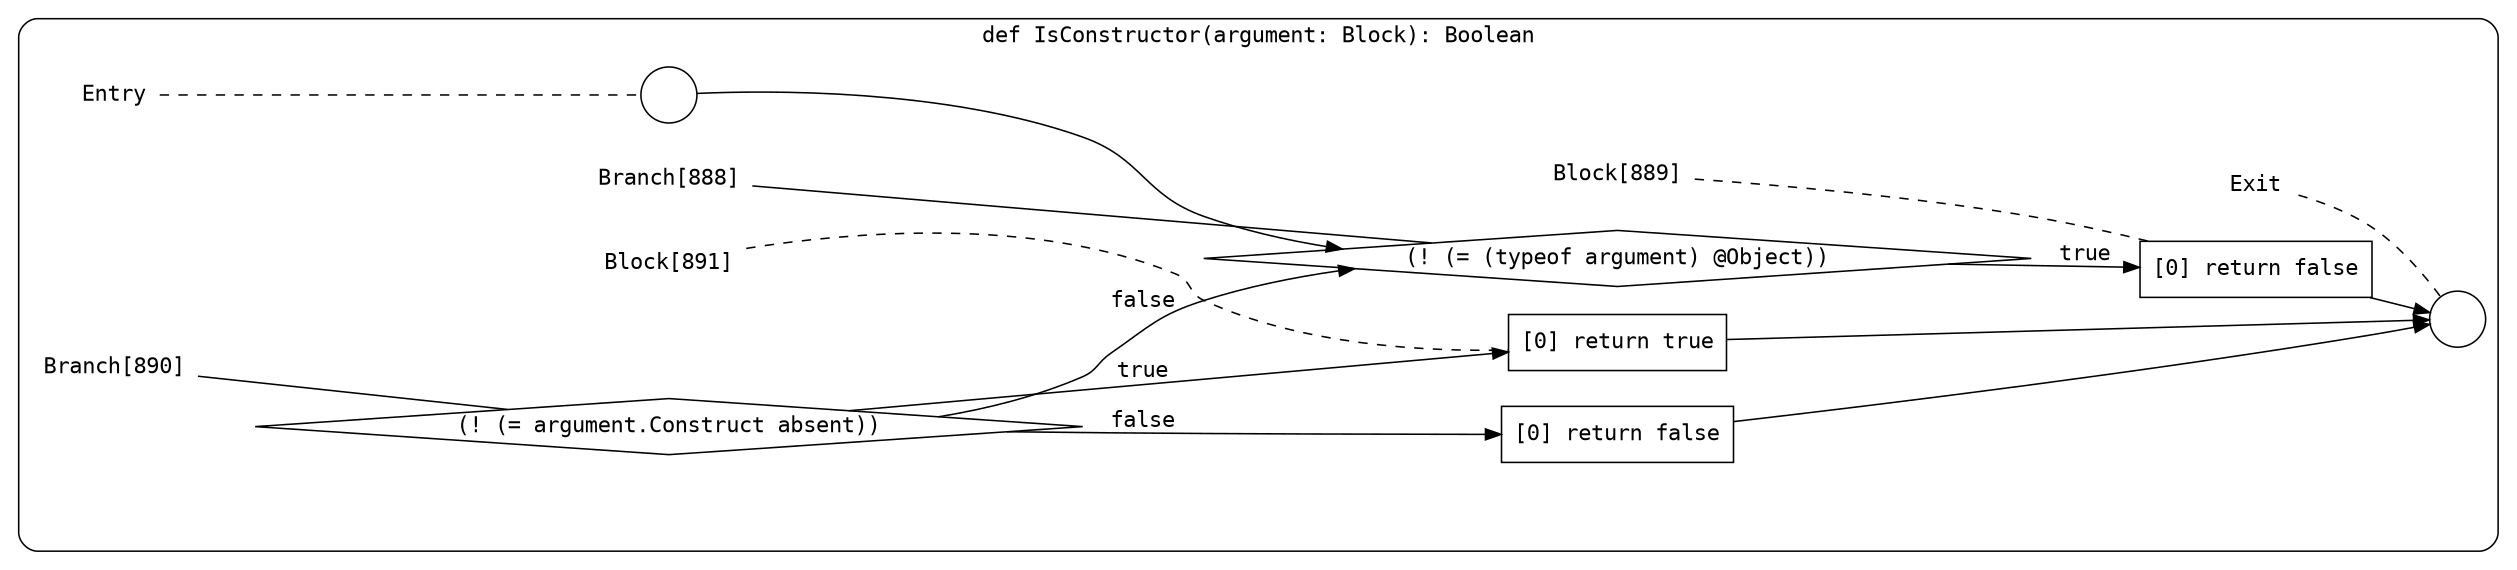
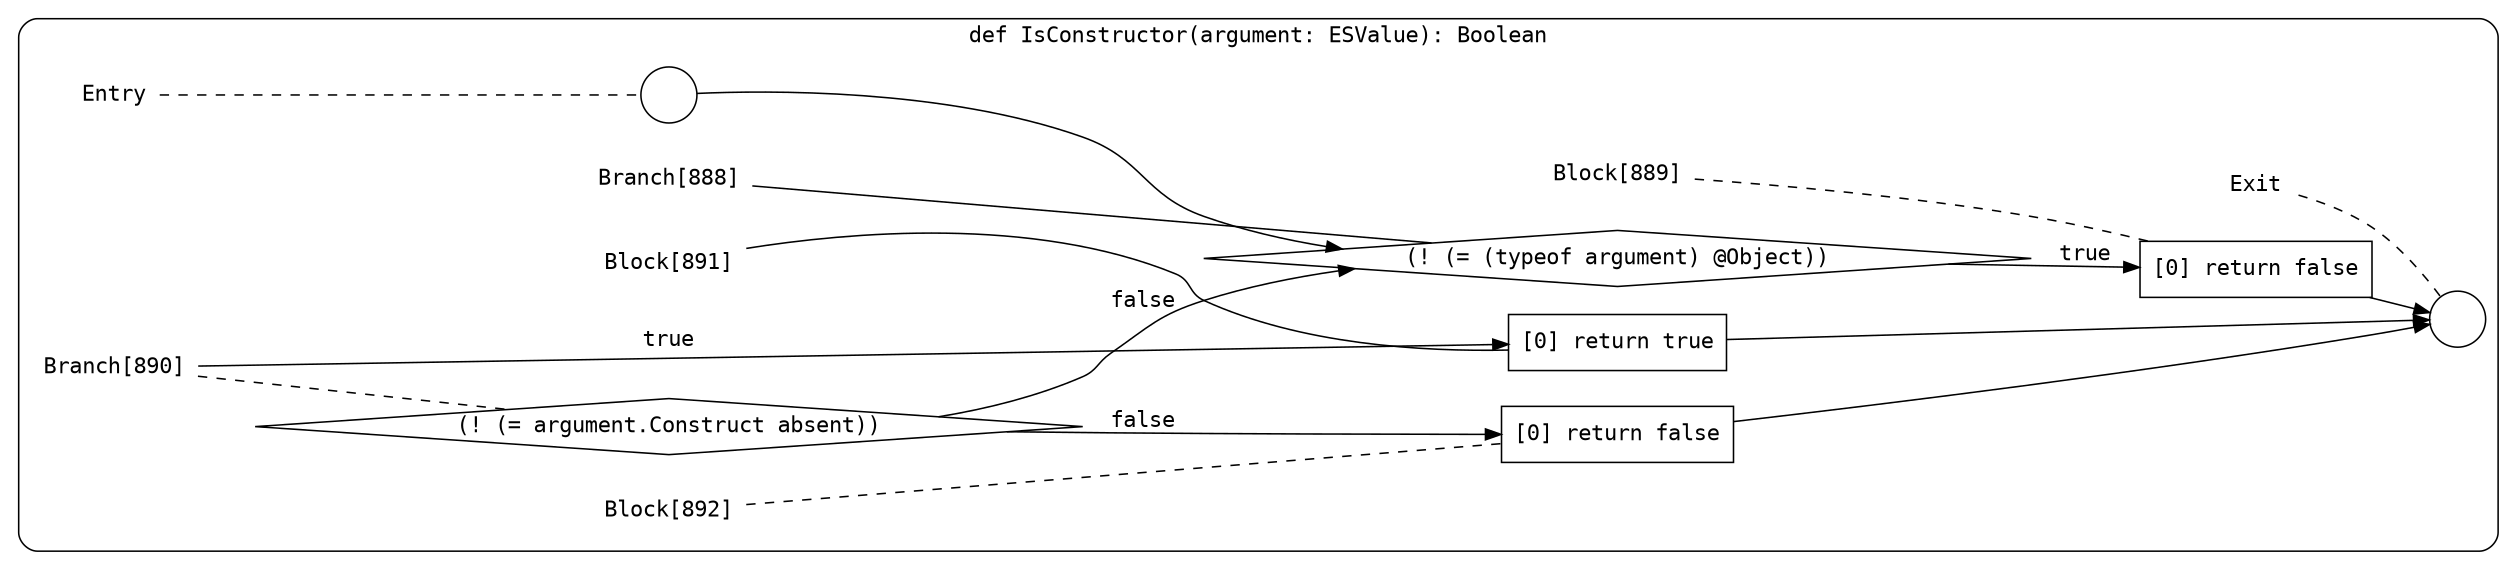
cluster "def IsConstructor(argument: Block): Boolean": label "def IsConstructor(argument: Block): Boolean" -> "def IsConstructor(argument: ESValue): Boolean"
edge "Block[891]" -- "[0] return true": style dashed -> solid
edge "(! (= argument.Construct absent))" -> "[0] return true": now "Branch[890]" -> "[0] return true"
edge "Branch[890]" -- "(! (= argument.Construct absent))": style solid -> dashed
node "Block[892]": added
